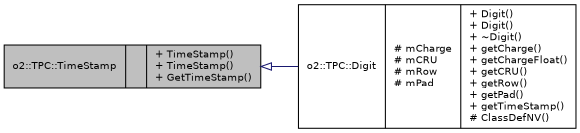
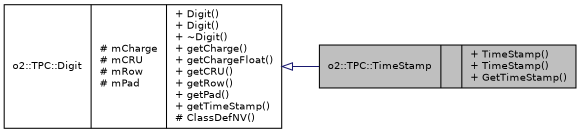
edge "o2::TPC::Digit" -> "o2::TPC::TimeStamp": reversed
